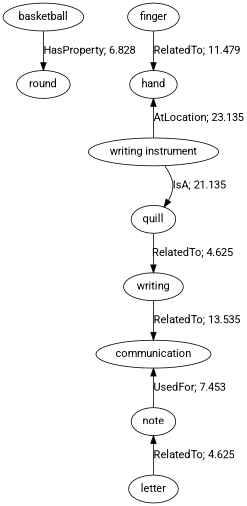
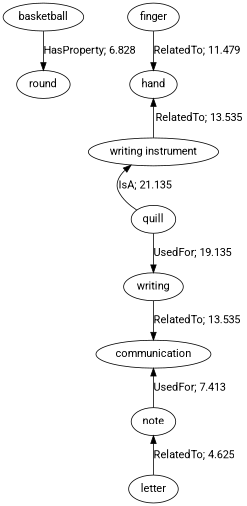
edge "writing instrument" -> "hand": label "AtLocation; 23.135" -> "RelatedTo; 13.535"
edge "writing instrument" -> "quill": reversed
edge "quill" -> "writing": label "RelatedTo; 4.625" -> "UsedFor; 19.135"
edge "note" -> "communication": label "UsedFor; 7.453" -> "UsedFor; 7.413"
